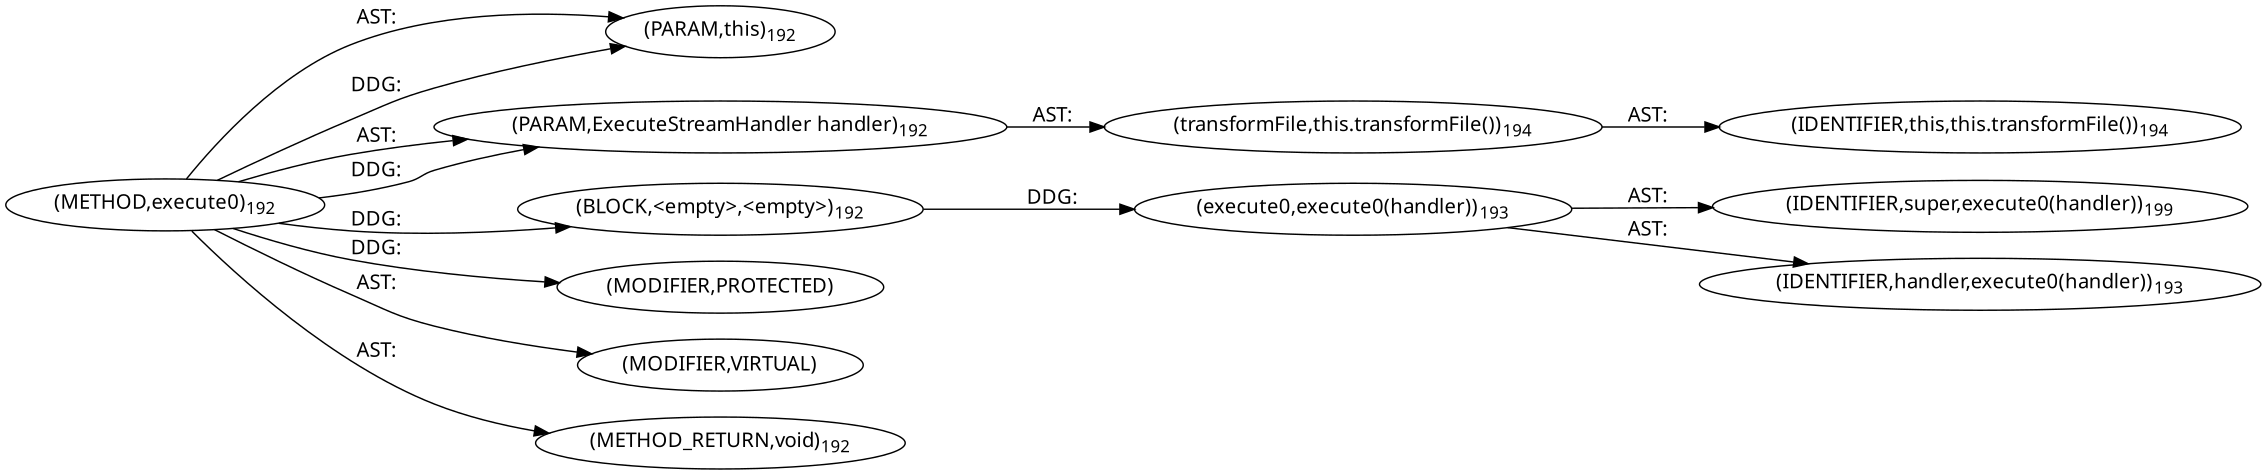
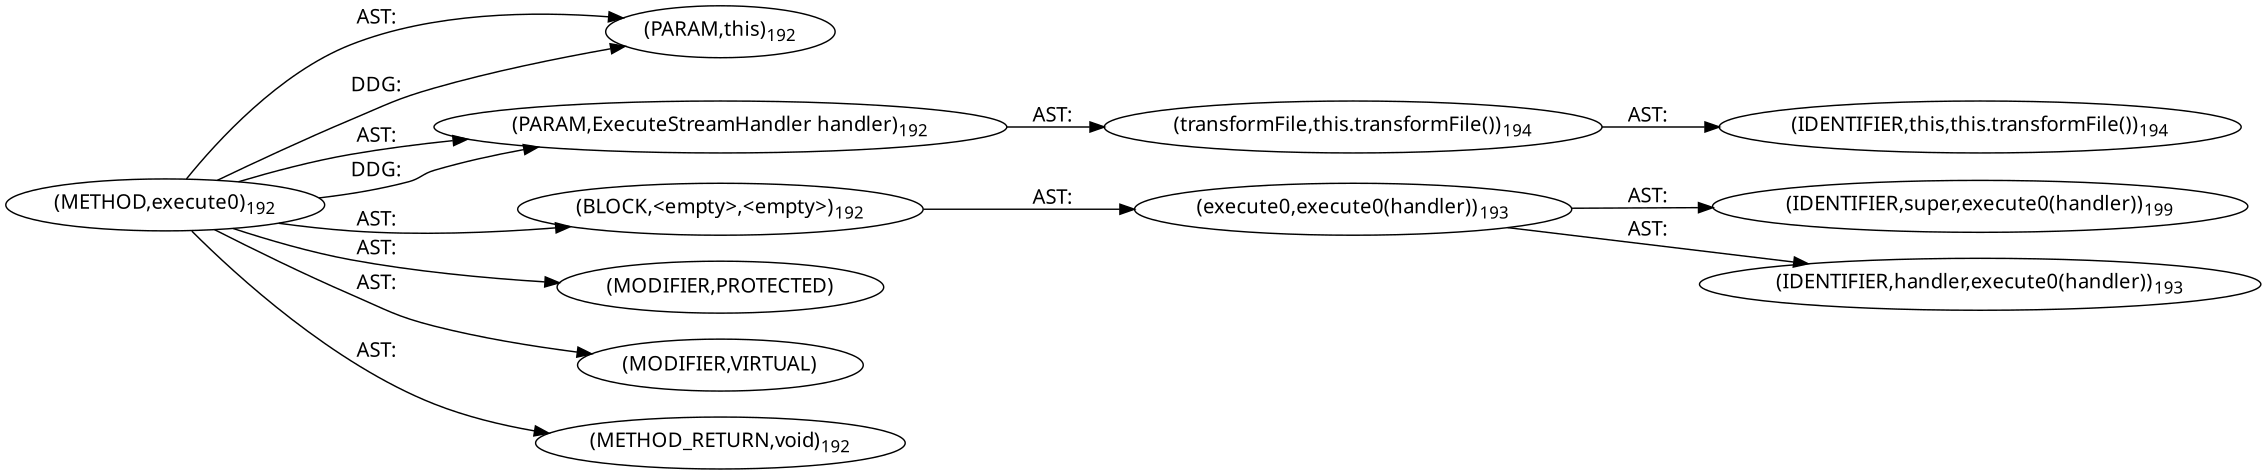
edge "(BLOCK,<empty>,<empty>)" -> "(execute0,execute0(handler))": label "DDG: " -> "AST: "
edge "(METHOD,execute0)" -> "(BLOCK,<empty>,<empty>)": label "DDG: " -> "AST: "
edge "(METHOD,execute0)" -> "(MODIFIER,PROTECTED)": label "DDG: " -> "AST: "
